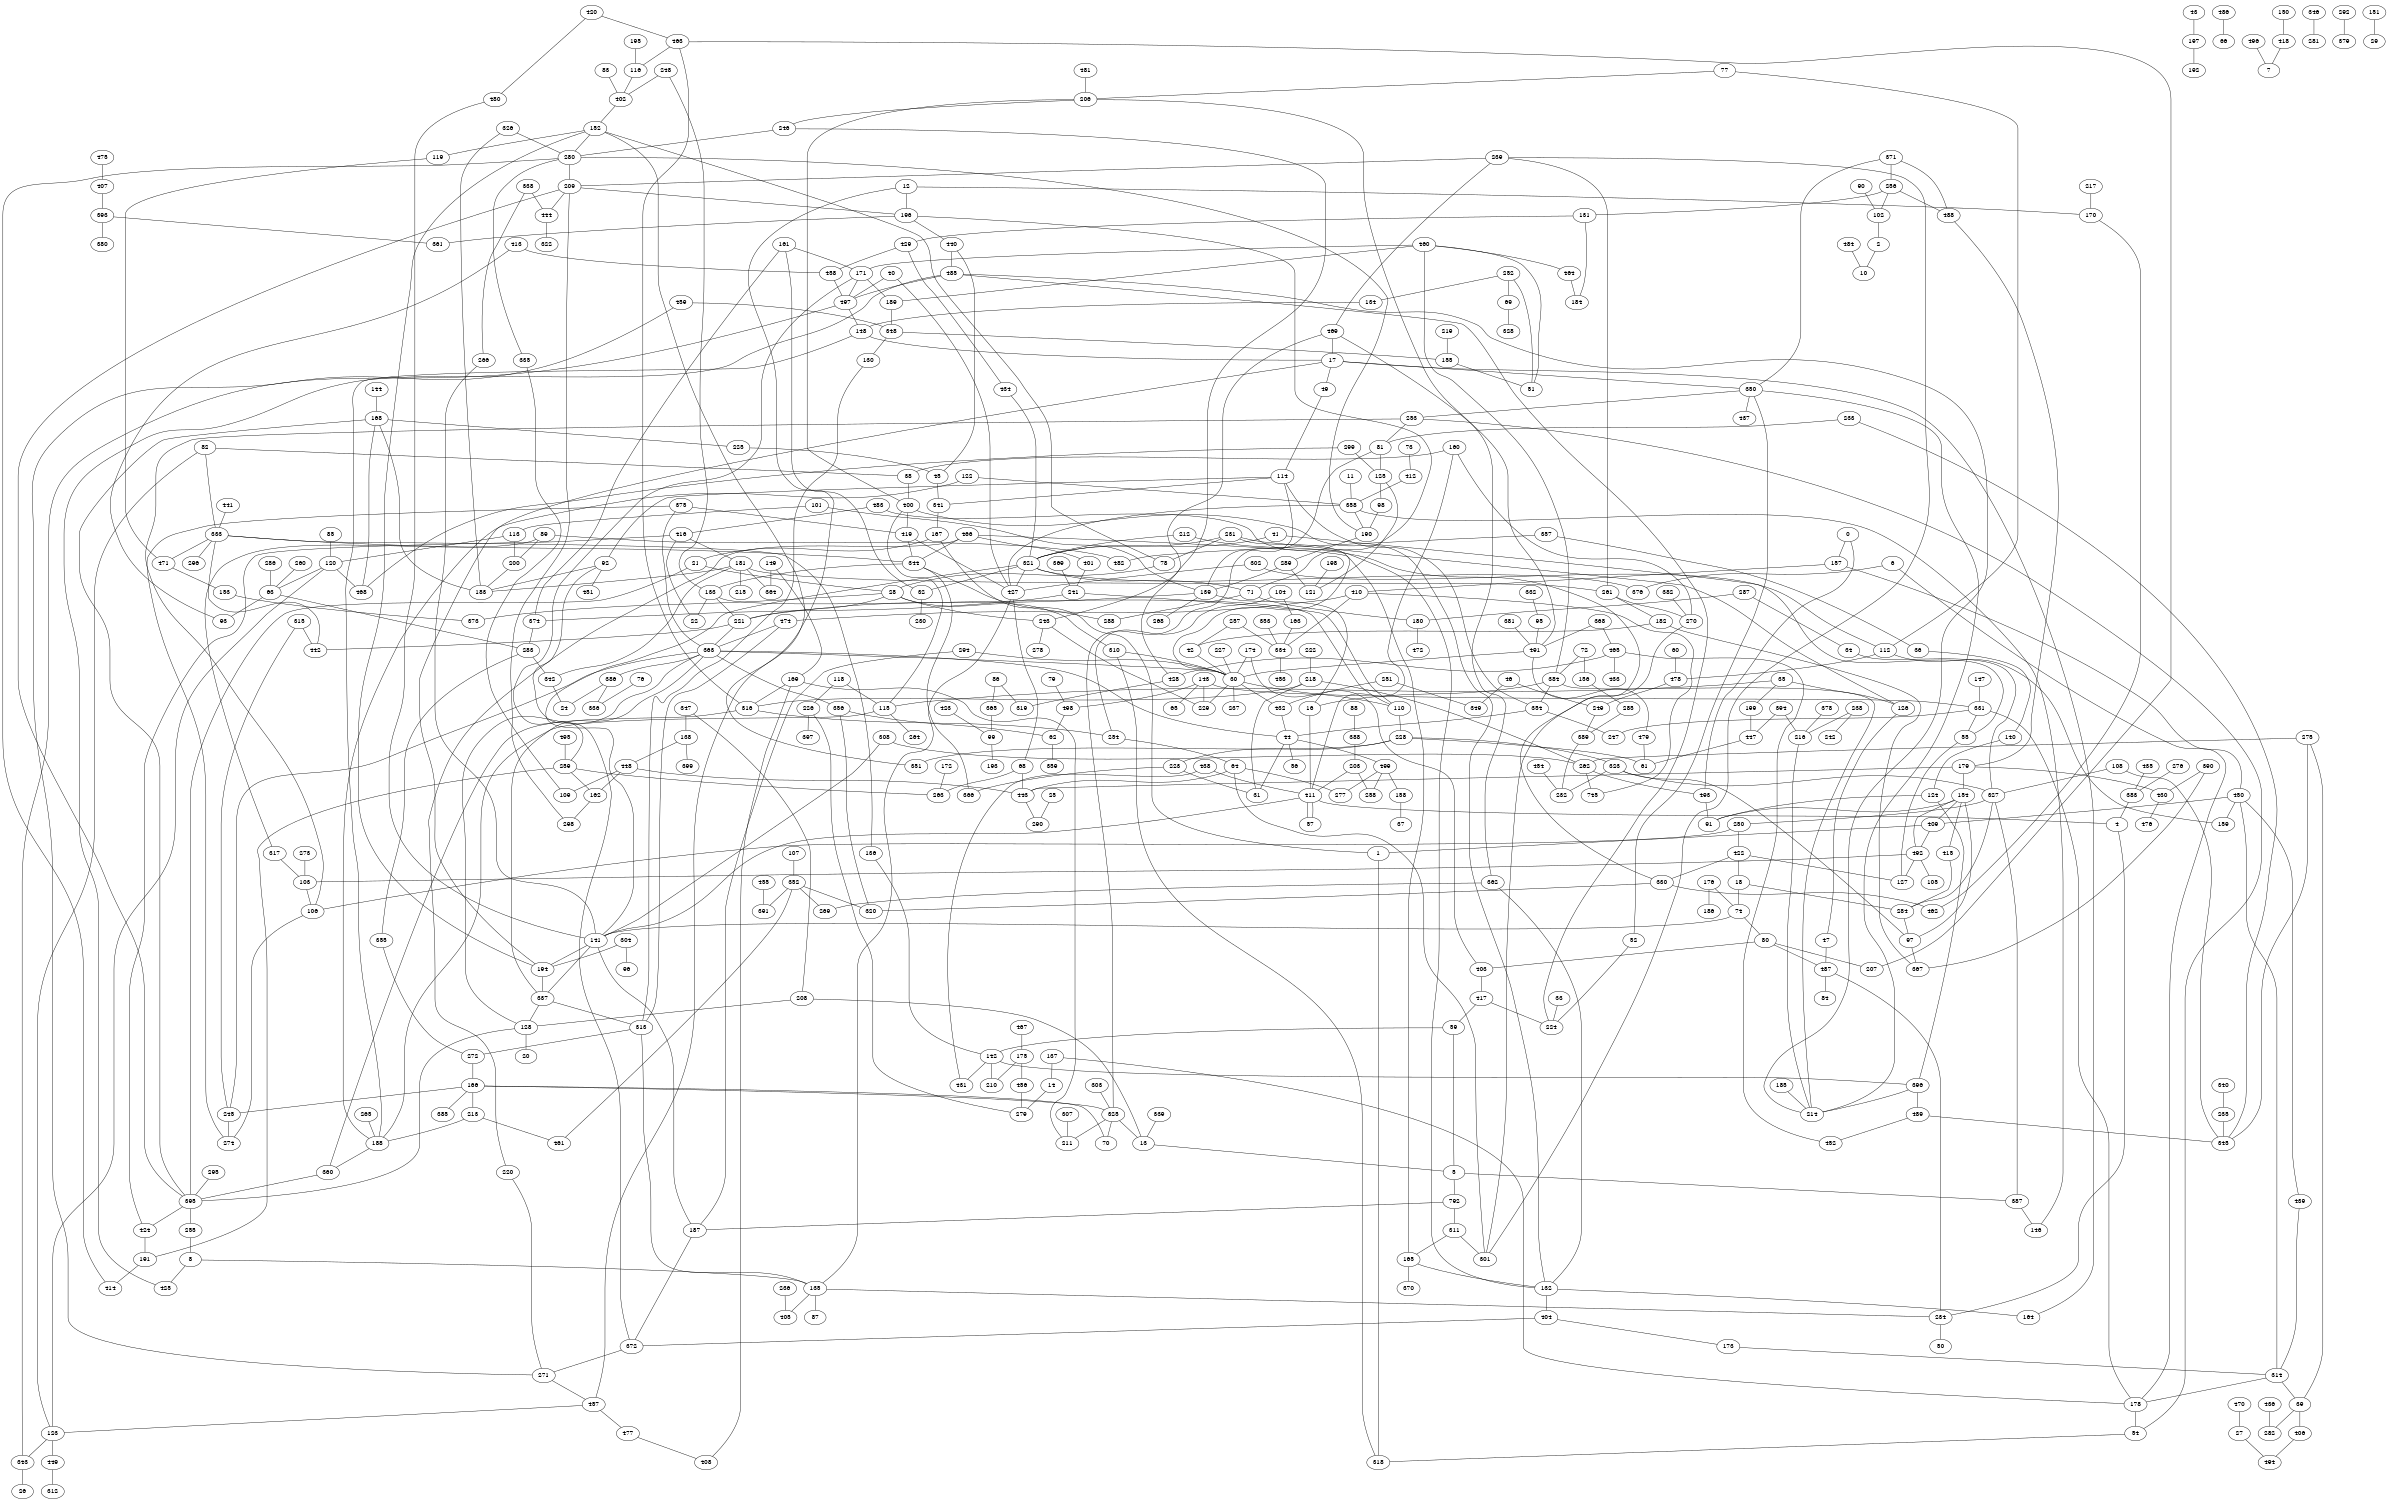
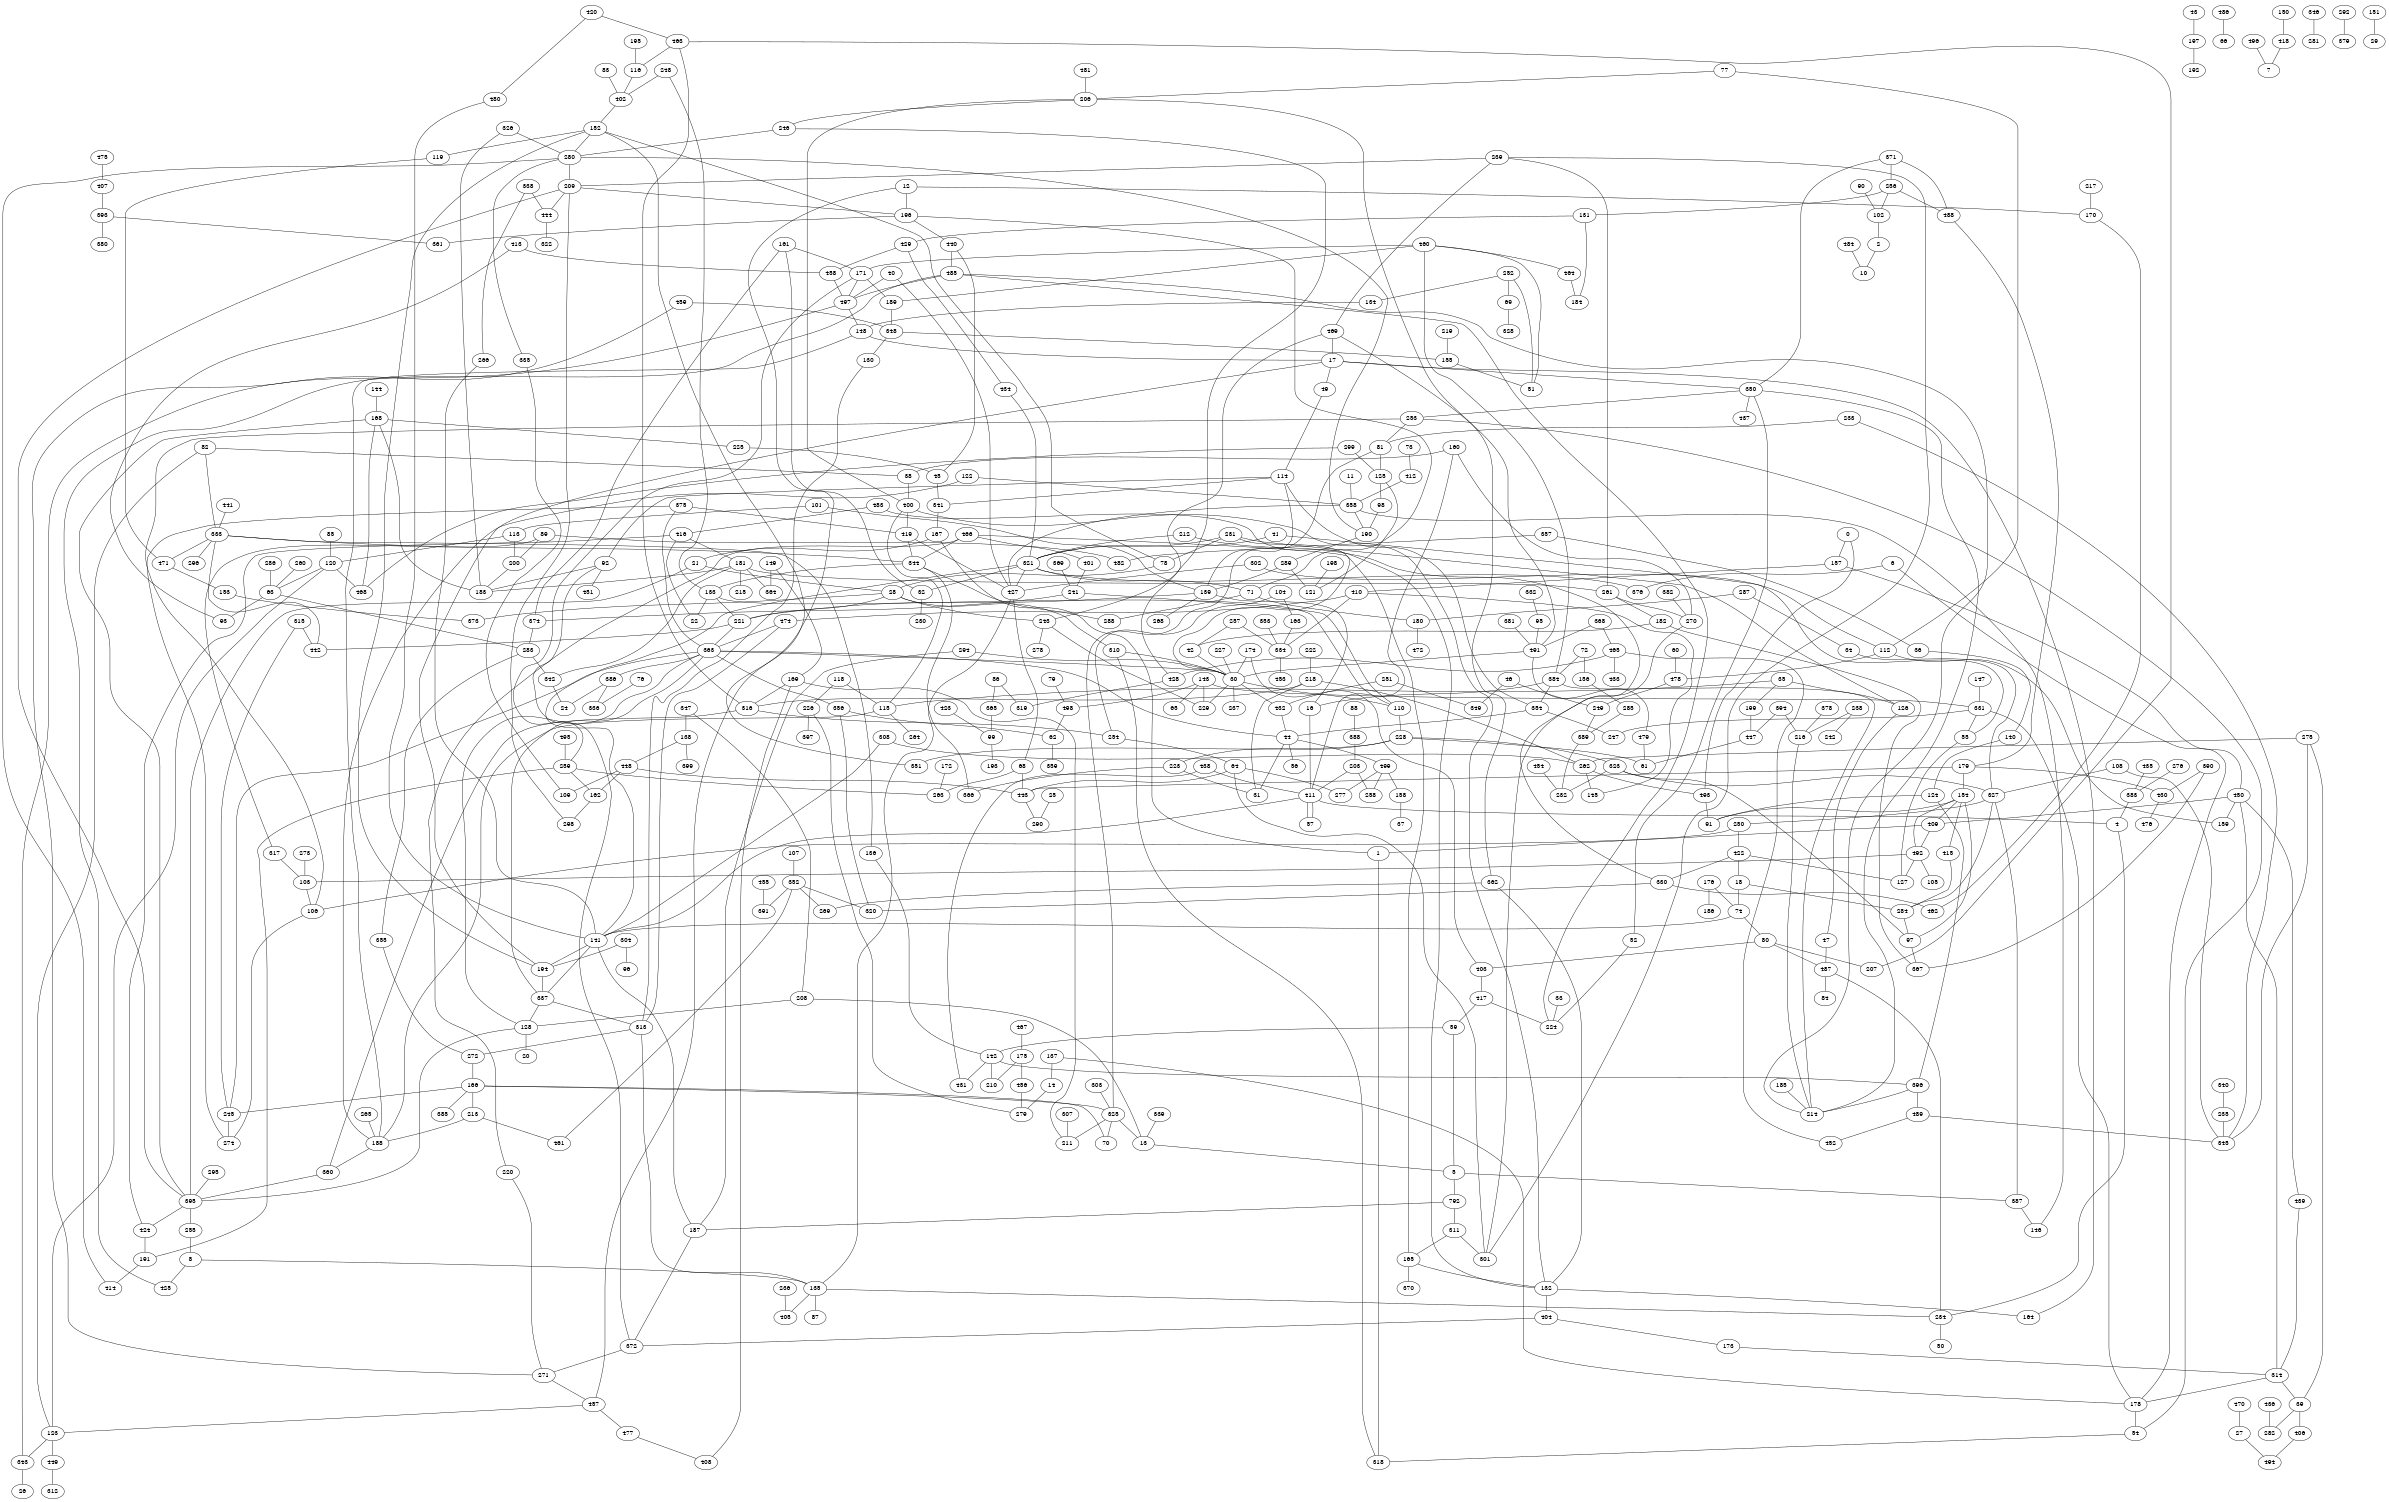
node "745": label "745" -> "145"
